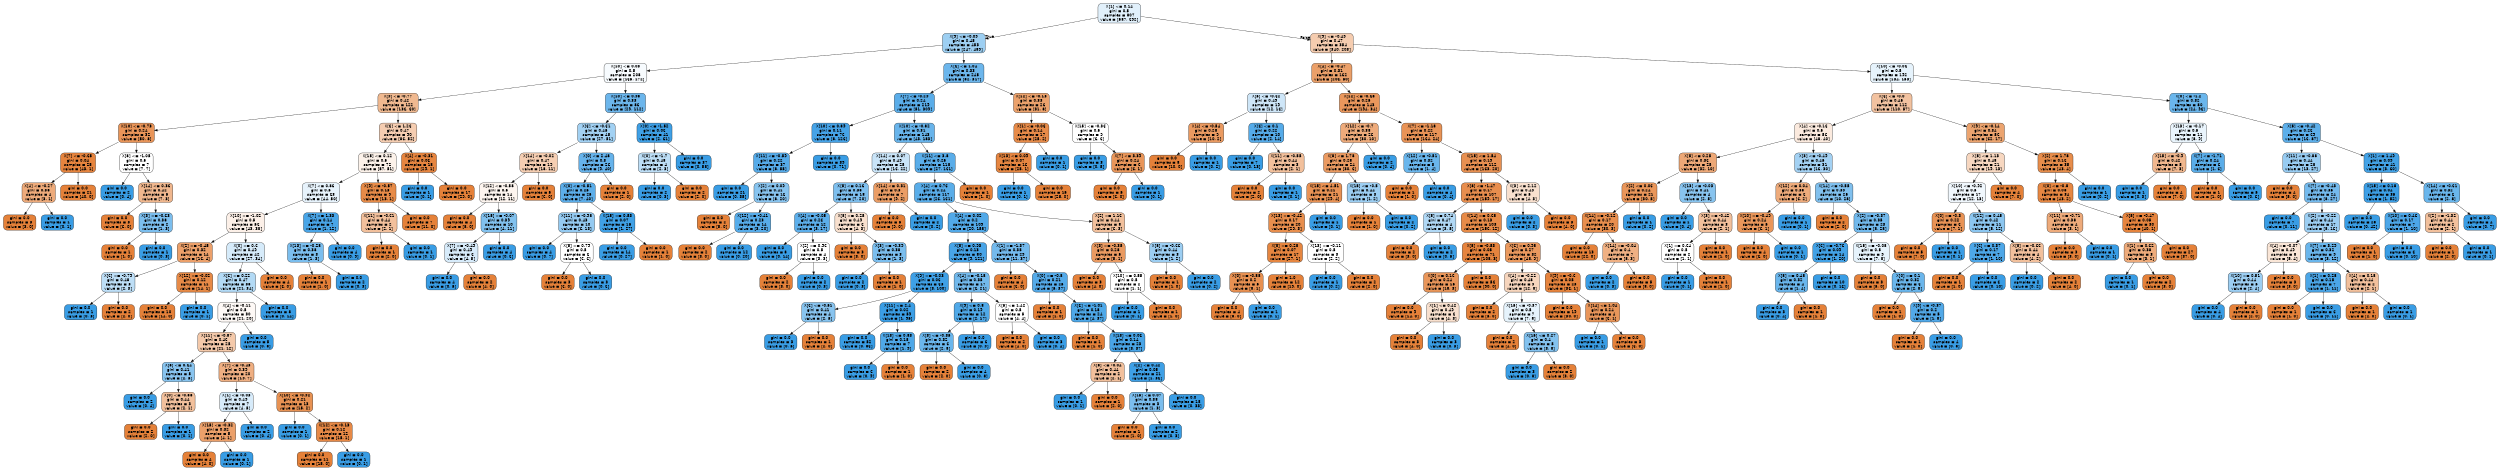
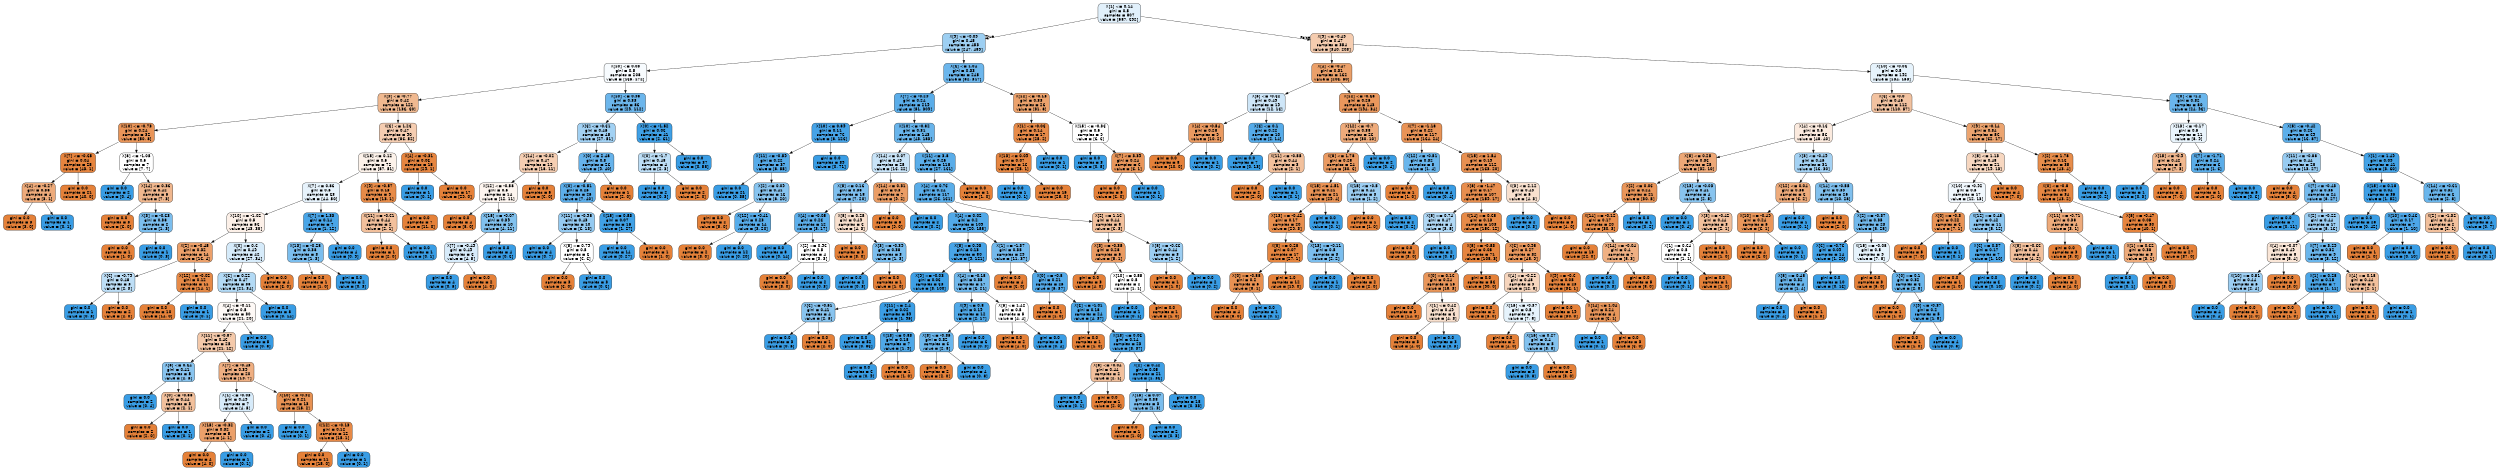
node "X[13] <= -0.11 gini = 0.5 samples = 3 value = [2, 2]": fillcolor #ffffff -> #7bbeee
